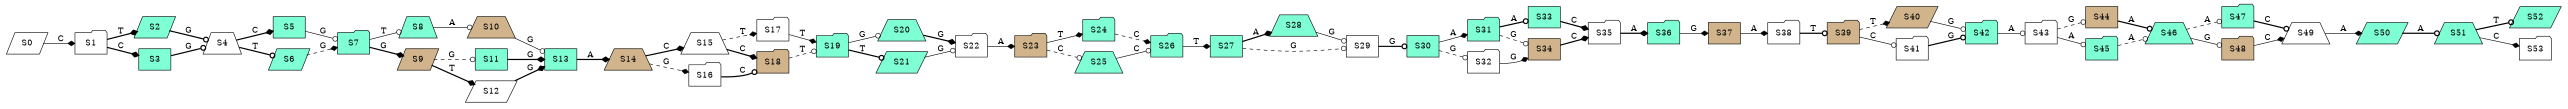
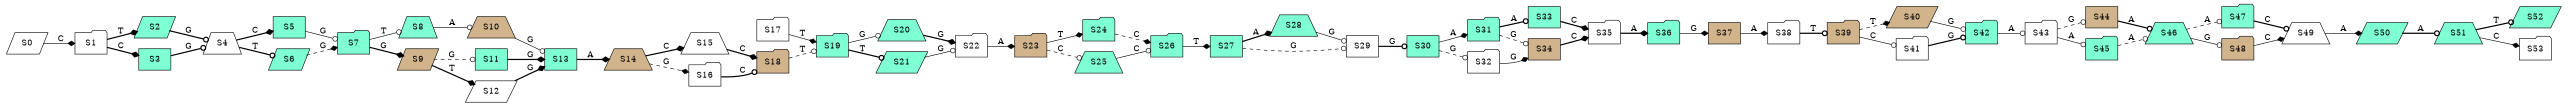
edge "S15" -> "S17": removed, label "T"
